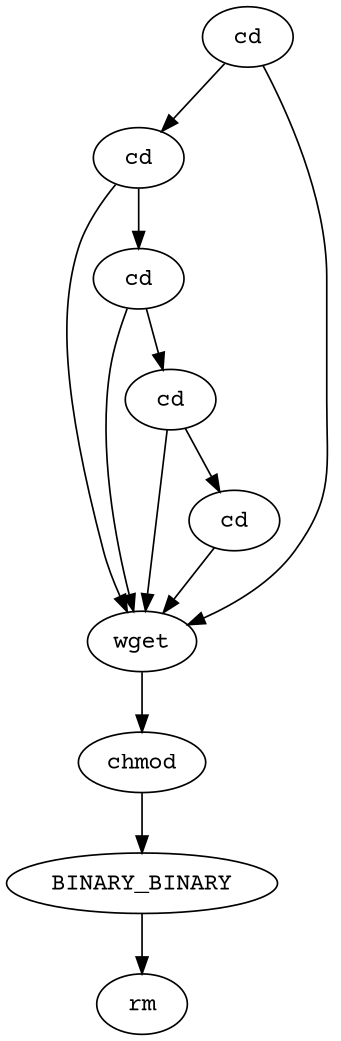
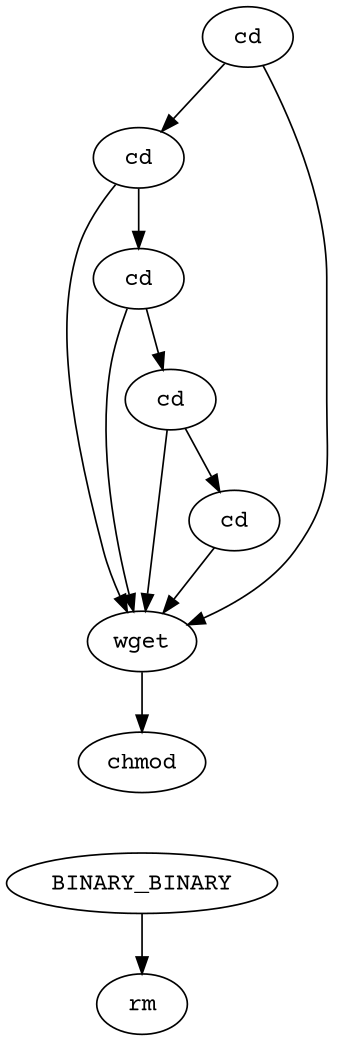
edge "chmod" -> "BINARY_BINARY": removed
